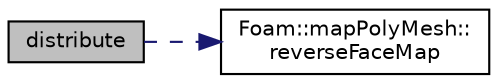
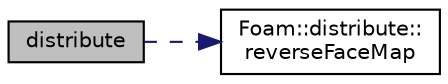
node "Foam::mapPolyMesh:: reverseFaceMap": label "Foam::mapPolyMesh:: reverseFaceMap" -> "Foam::distribute:: reverseFaceMap"
